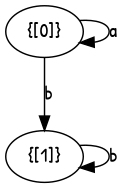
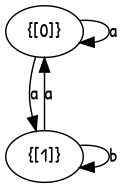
edge "{[0]}" -> "{[1]}": label "b" -> "a"
edge "{[1]}" -> "{[0]}": added, label "a"
